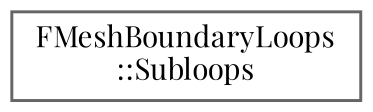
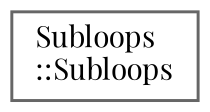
node "FMeshBoundaryLoops ::Subloops": label "FMeshBoundaryLoops ::Subloops" -> "Subloops ::Subloops"
